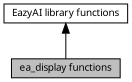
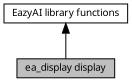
node "ea_display functions": label "ea_display functions" -> "ea_display display"
